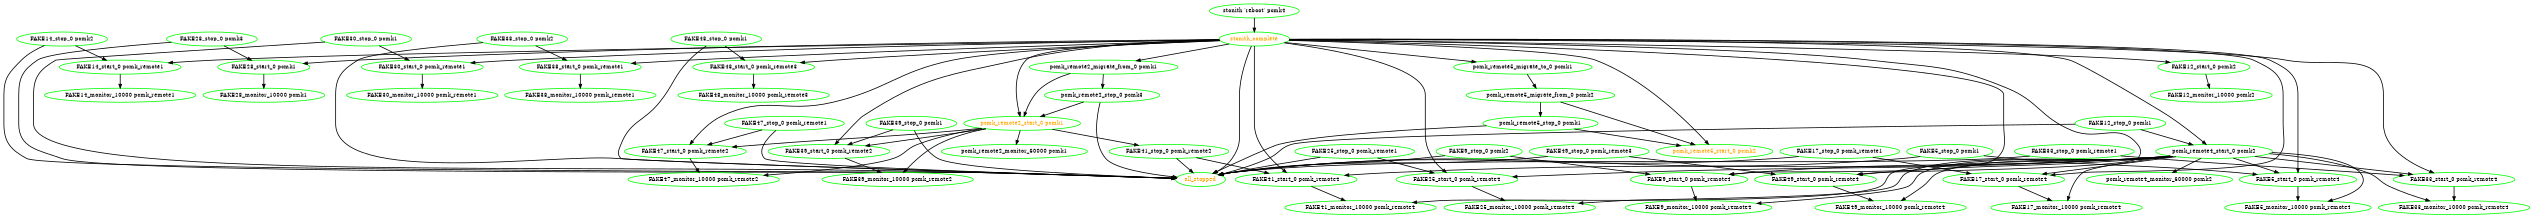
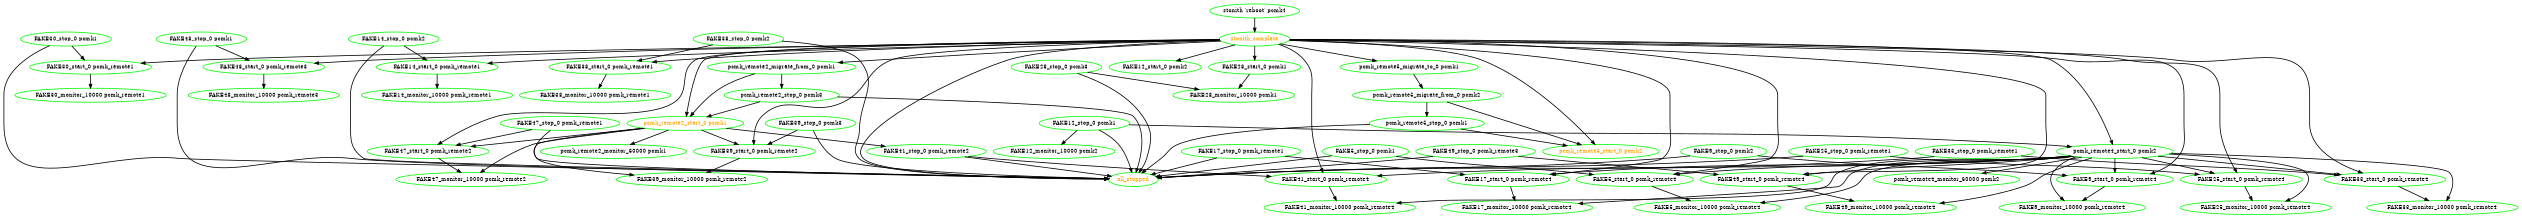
edge "FAKE28_stop_0 pcmk3" -> "FAKE28_start_0 pcmk1": now "FAKE28_stop_0 pcmk3" -> "FAKE28_monitor_10000 pcmk1"
edge "FAKE12_start_0 pcmk2" -> "FAKE12_monitor_10000 pcmk2": now "FAKE12_stop_0 pcmk1" -> "FAKE12_monitor_10000 pcmk2"
node "FAKE39_stop_0 pcmk1": label "FAKE39_stop_0 pcmk1" -> "FAKE39_stop_0 pcmk3"
